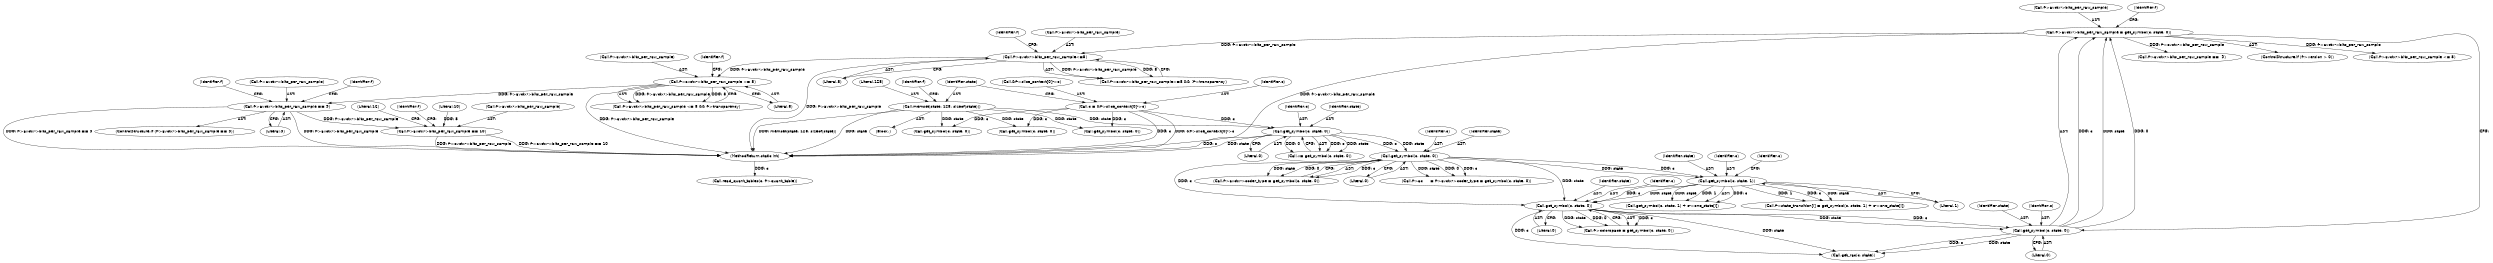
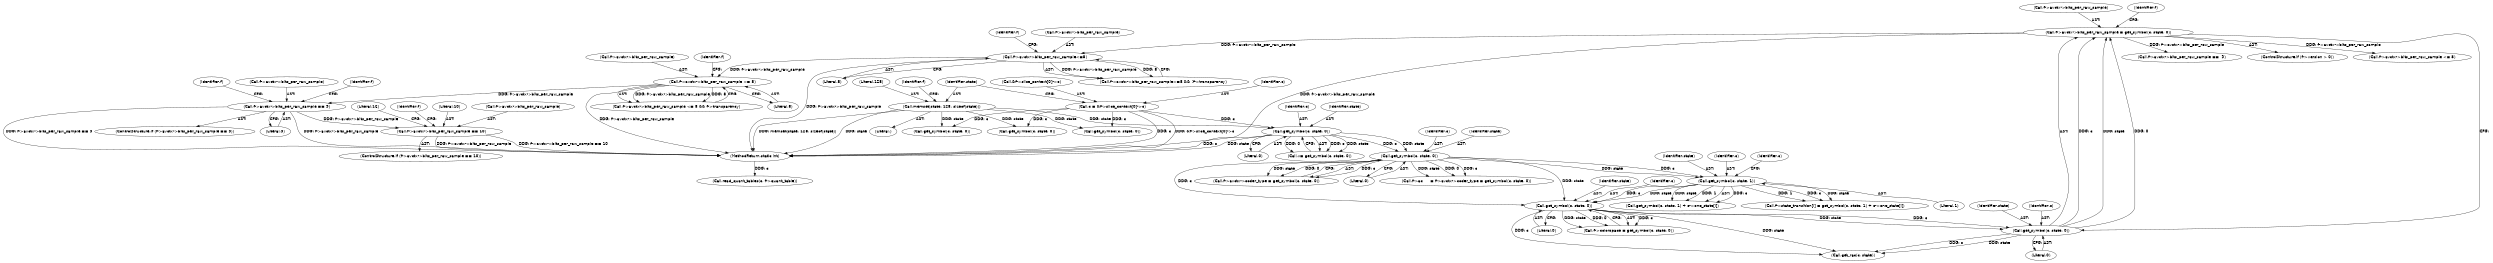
edge "(Literal,10)" -> "(Call,f->avctx->bits_per_raw_sample == 10)": label "DDG: 8" -> "AST: "
node "(Block,)": label "(Block,)" -> "(Literal,)"
node "(ControlStructure,if (f->avctx->bits_per_raw_sample == 10))": added
edge "(Call,get_symbol(c, state, 1))" -> "(Literal,1)": removed, label "CFG:"
